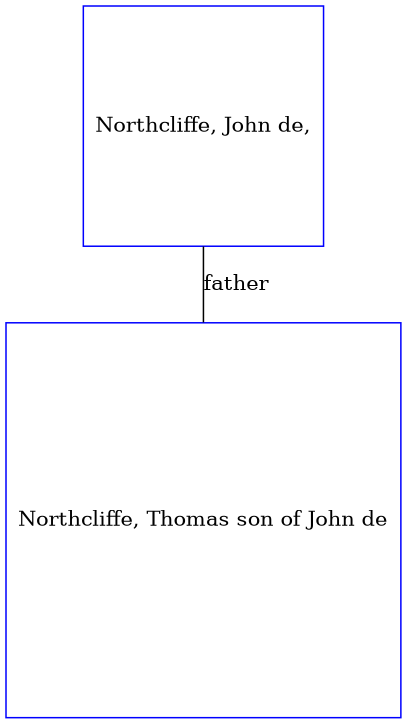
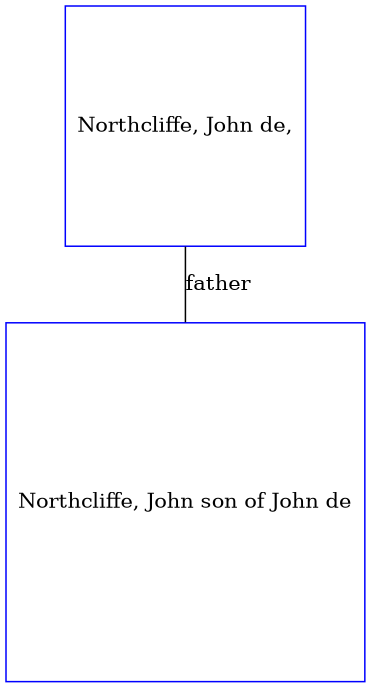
node "Northcliffe, Thomas son of John de": label "Northcliffe, Thomas son of John de" -> "Northcliffe, John son of John de"
